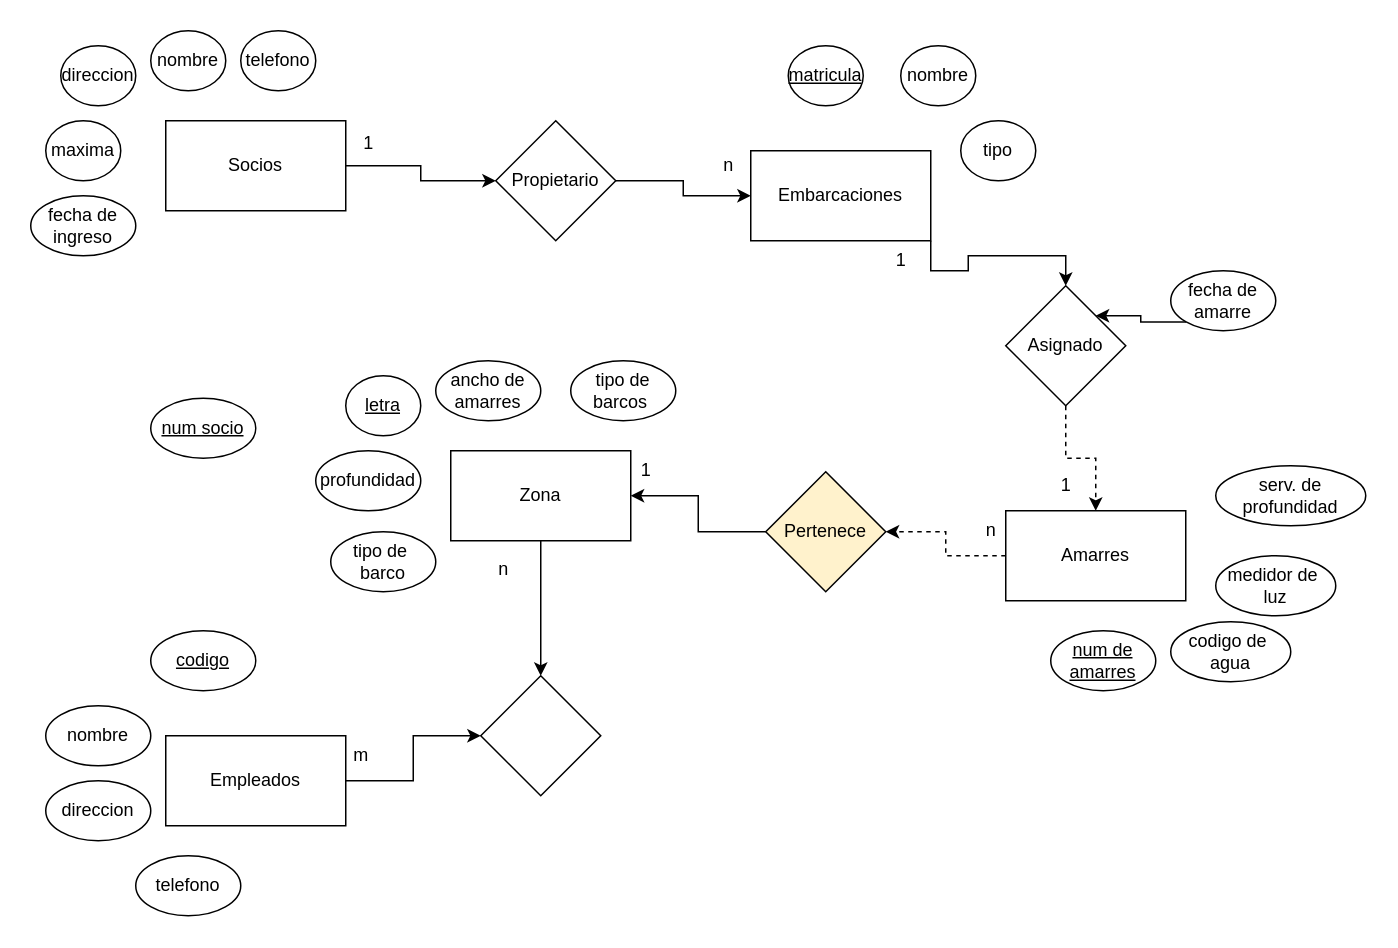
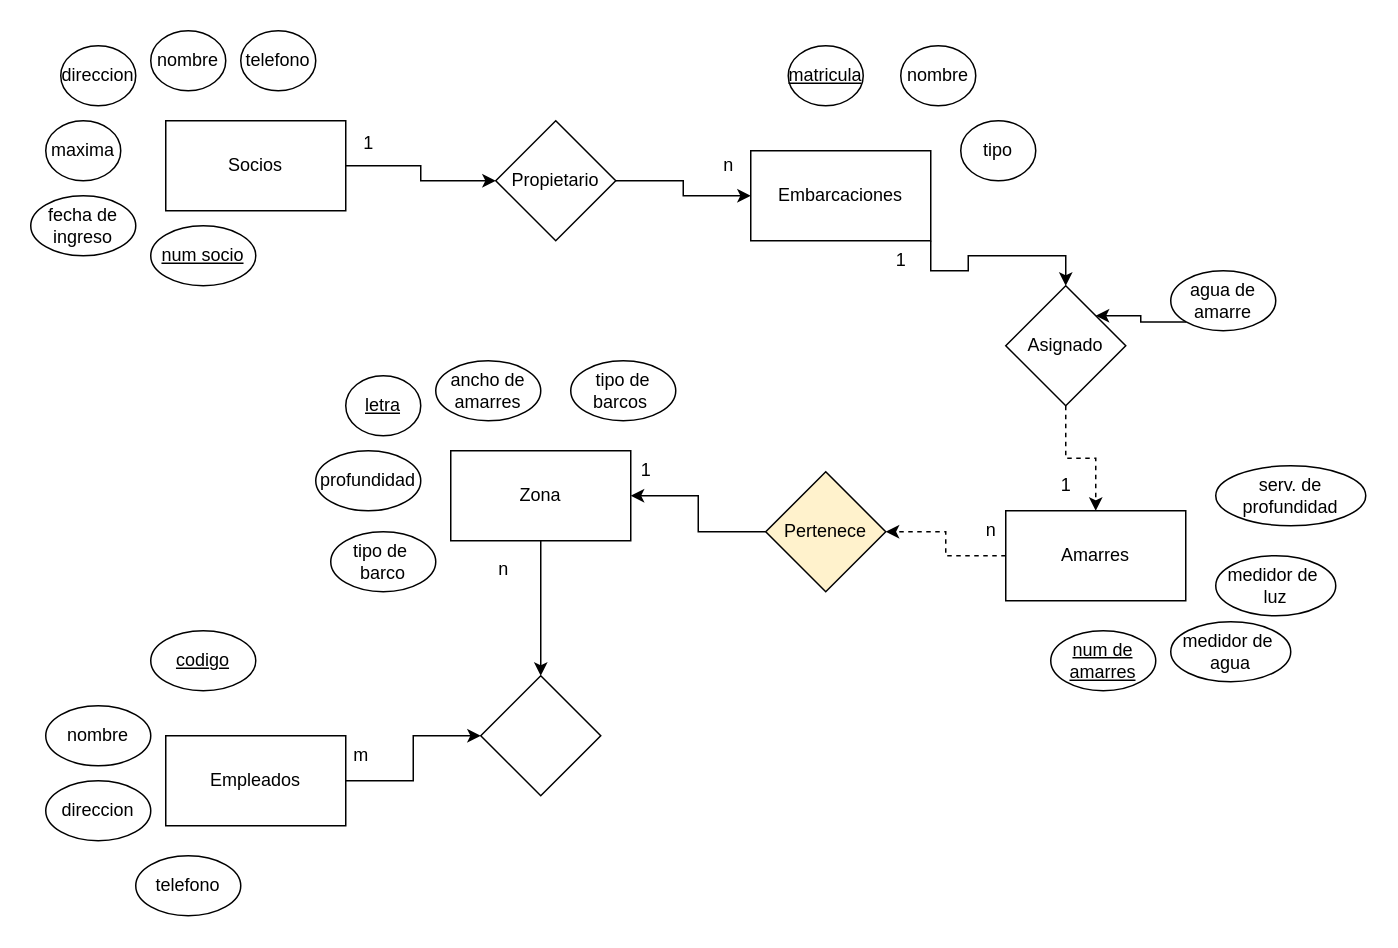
node "fecha de amarre": label "fecha de amarre" -> "agua de amarre"
node "num socio": moved (203, 428) -> (203, 256)
node "codigo de agua": label "codigo de agua" -> "medidor de agua"
